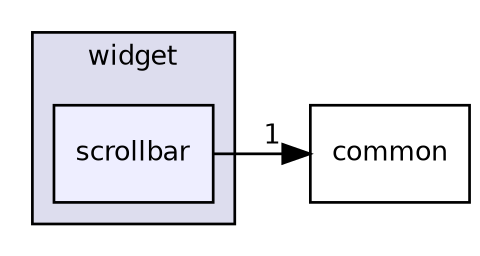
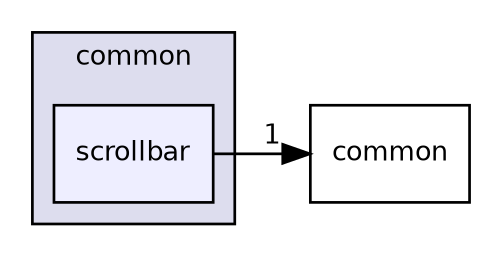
cluster "widget": label "widget" -> "common"
